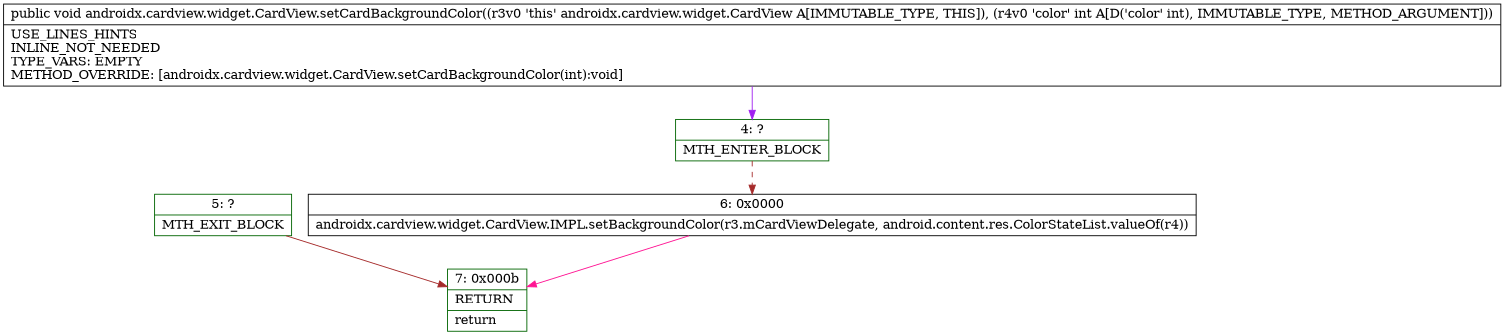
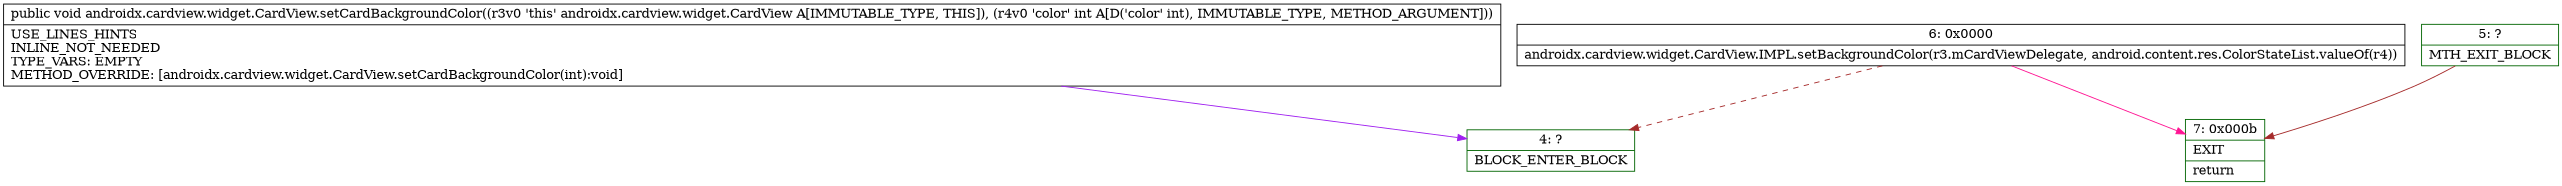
node "4: ?": text "MTH_ENTER_BLOCK" -> "BLOCK_ENTER_BLOCK"
edge "4: ?" -> "6: 0x0000": reversed
node "7: 0x000b": text "RETURN" -> "EXIT"
